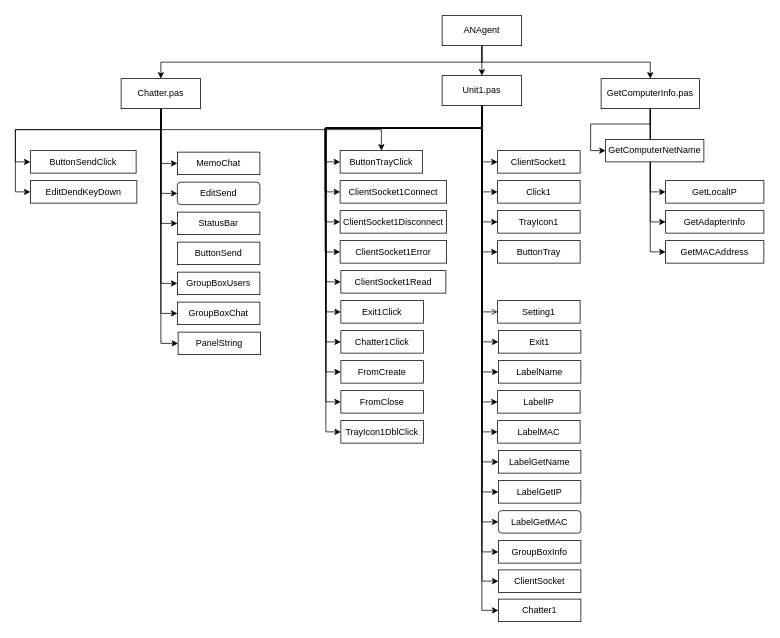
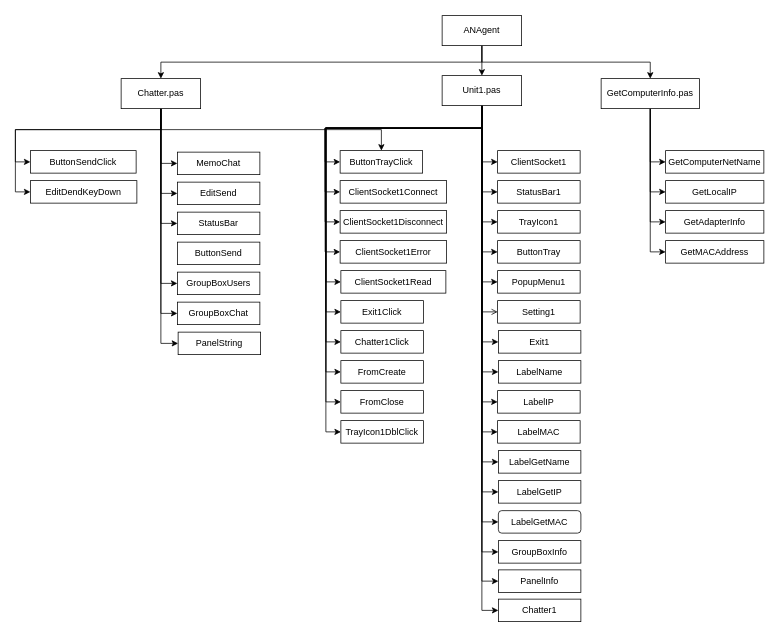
node "GetComputerNetName": moved (655, 150) -> (715, 162)
node "Click1": label "Click1" -> "StatusBar1"
node "EditSend": shape rounded rectangle -> rectangle
edge "Unit1.pas" -> "PopupMenu1": added
node "PopupMenu1": added
node "ClientSocket": label "ClientSocket" -> "PanelInfo"
